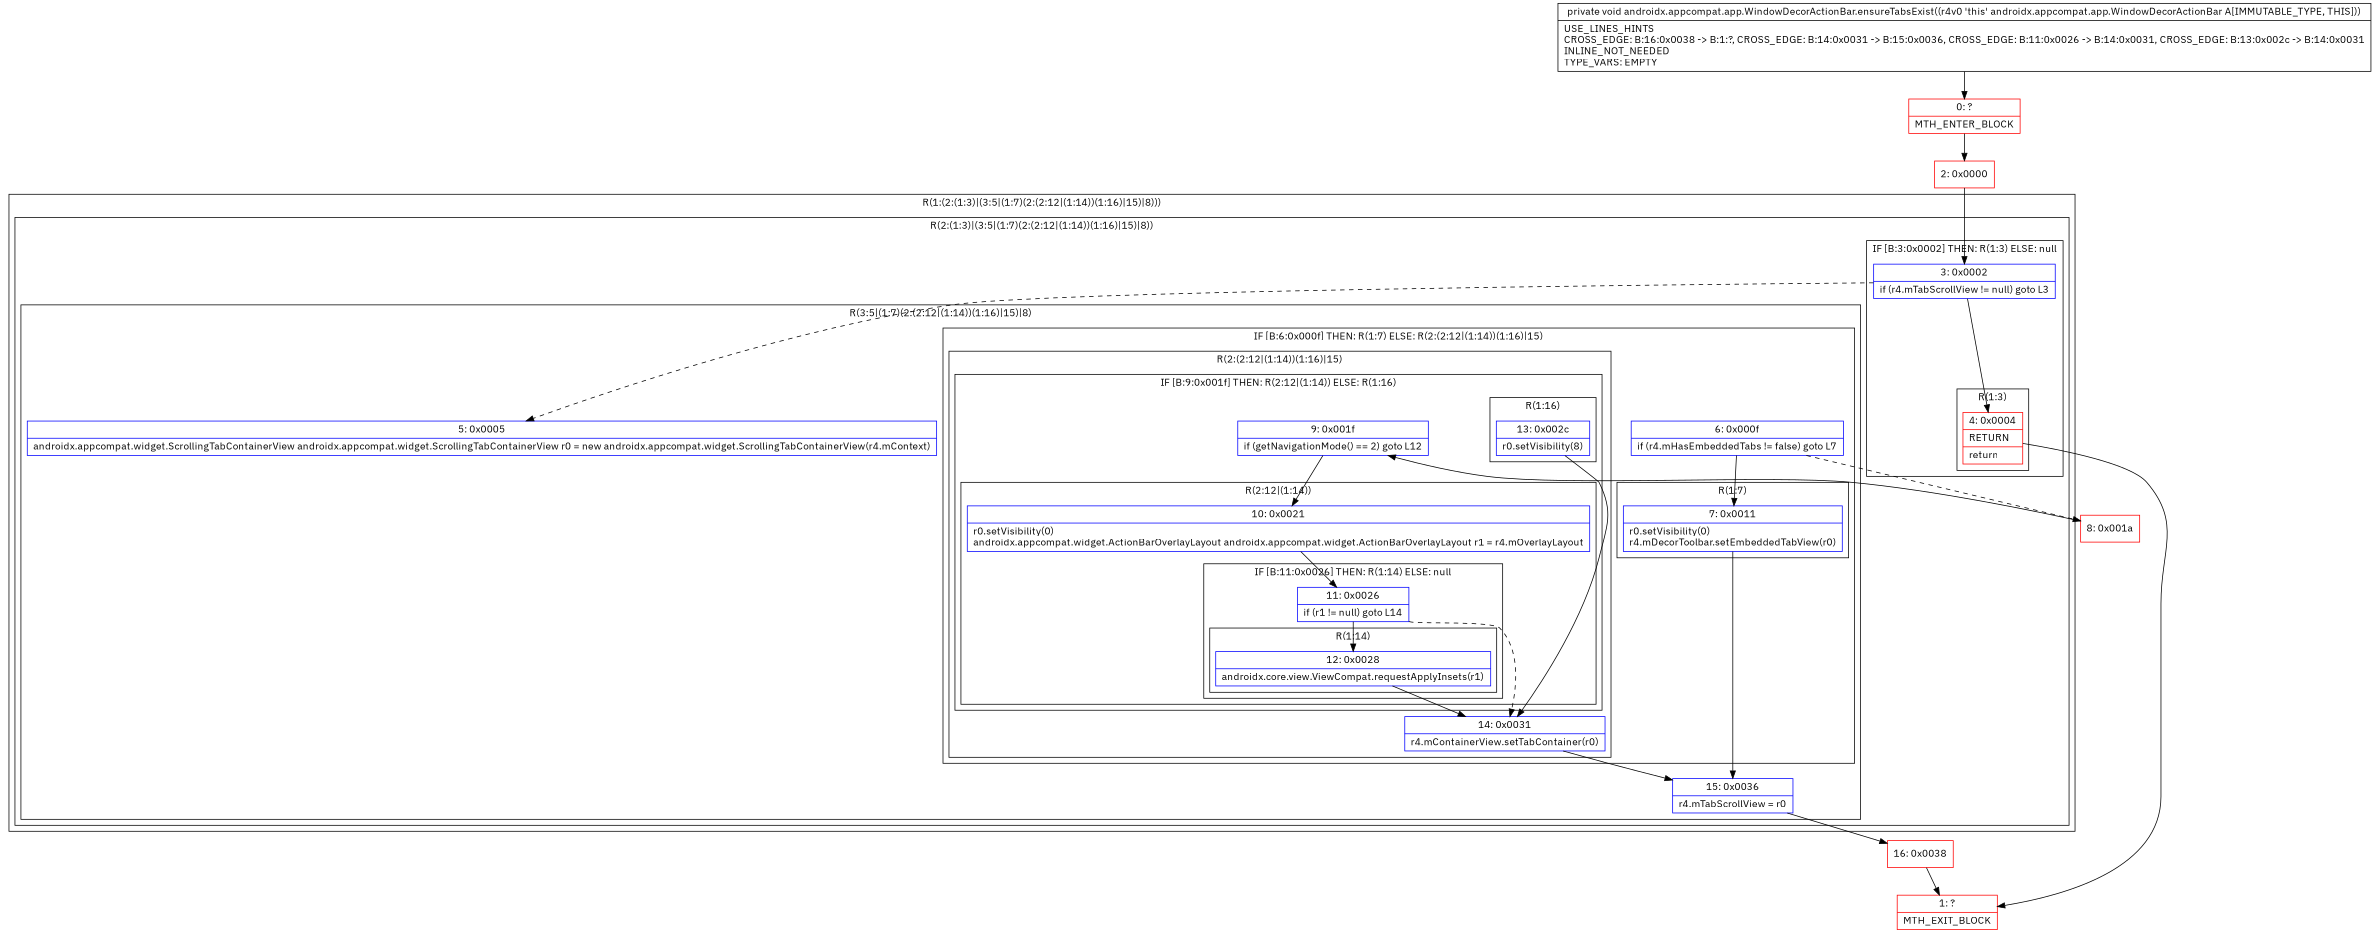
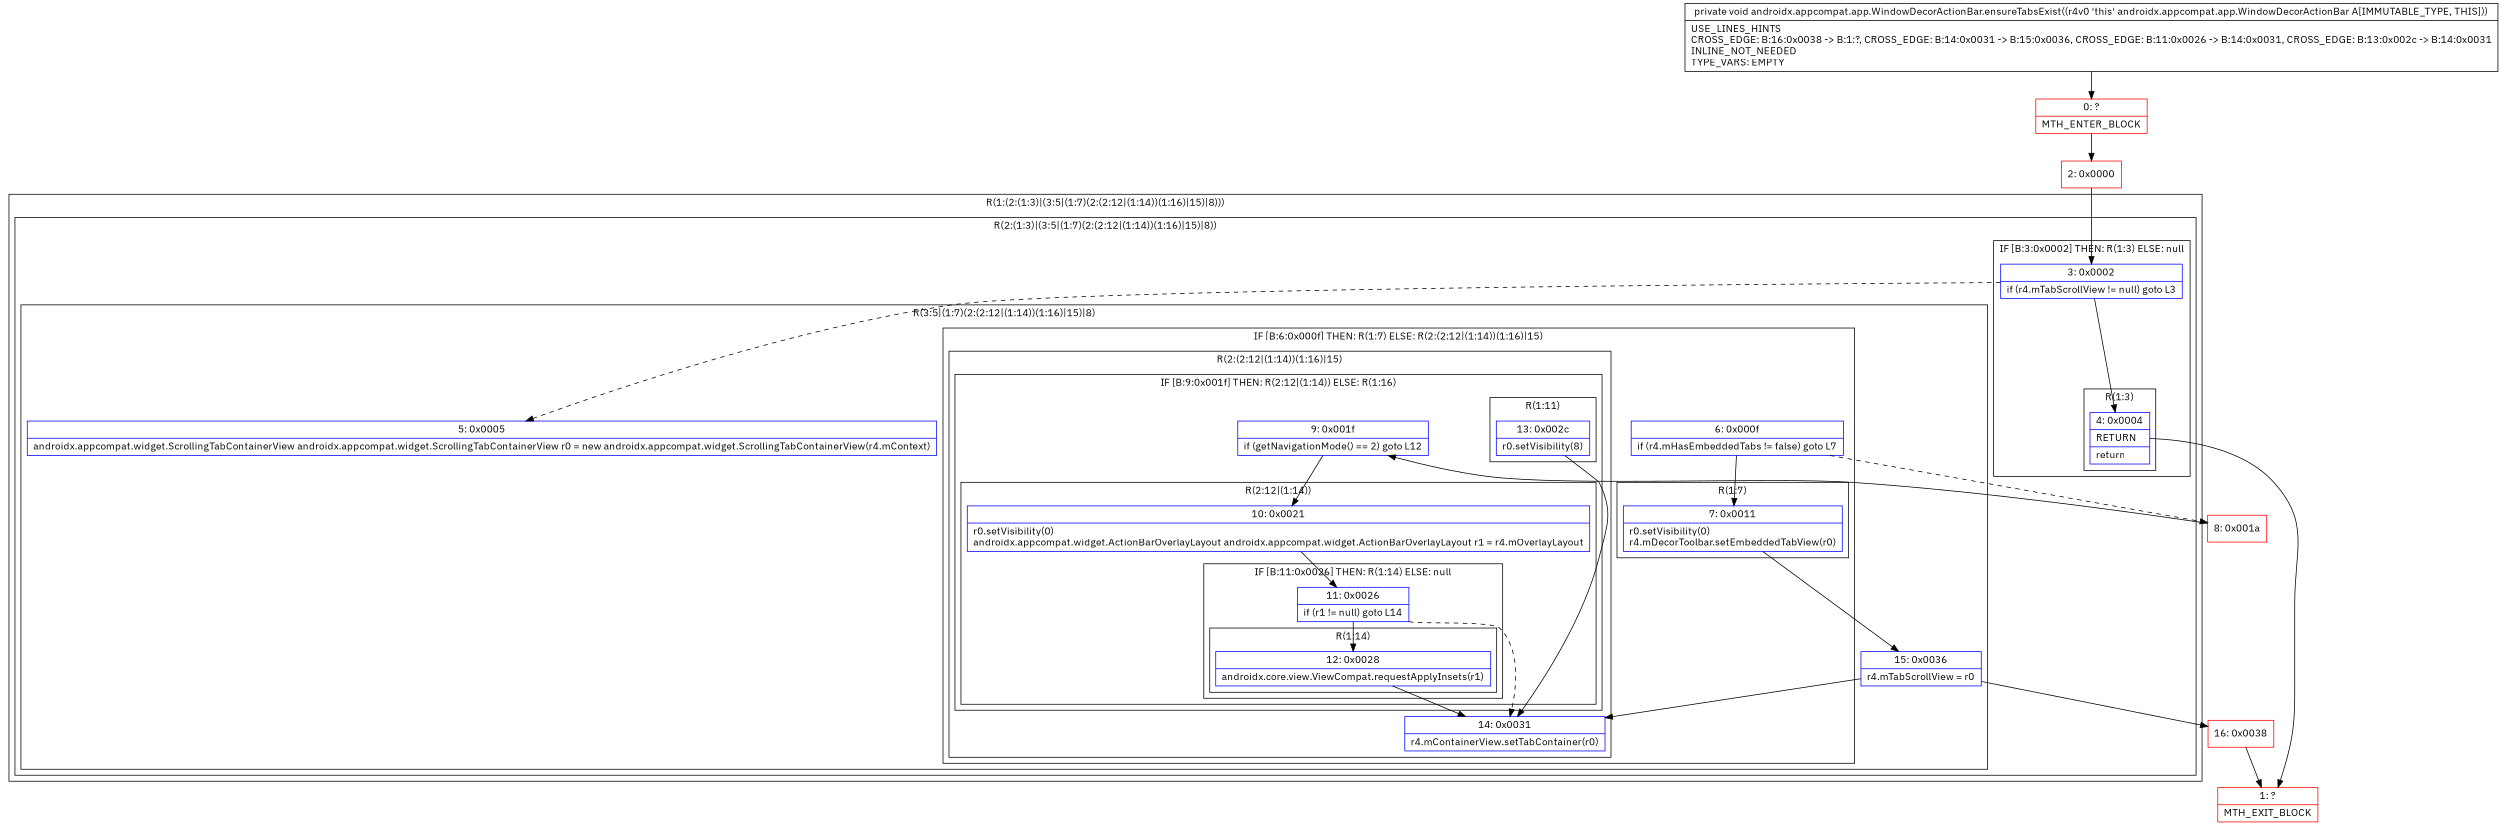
cluster "R(1:16)": label "R(1:16)" -> "R(1:11)"
node "4: 0x0004": color red -> blue
edge "14: 0x0031" -> "15: 0x0036": reversed
